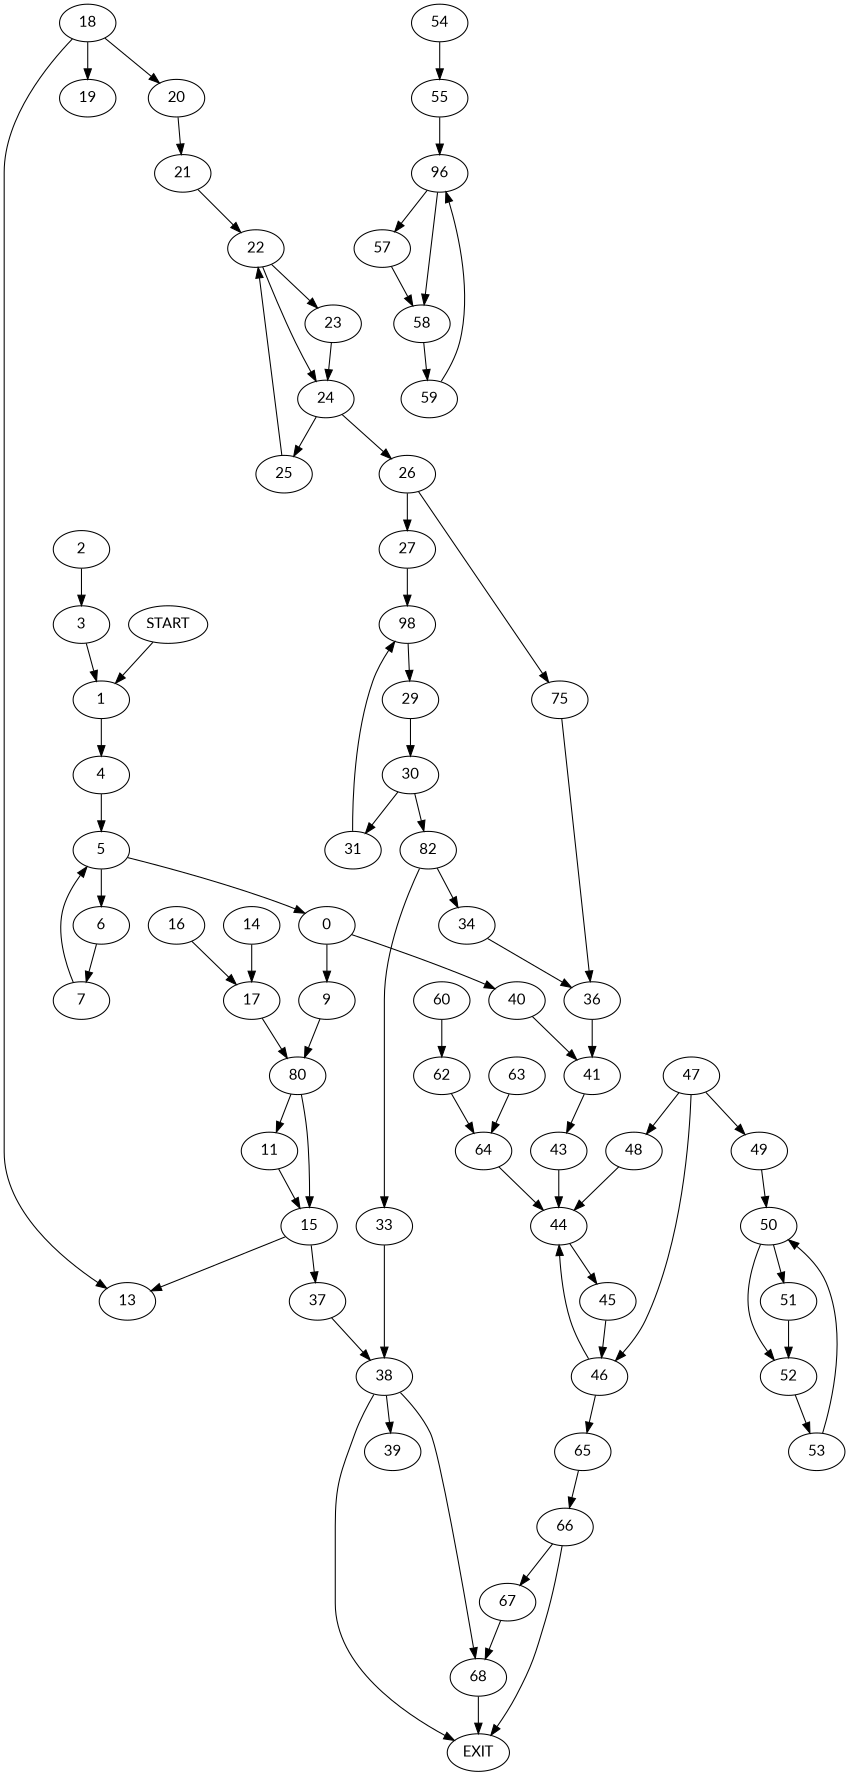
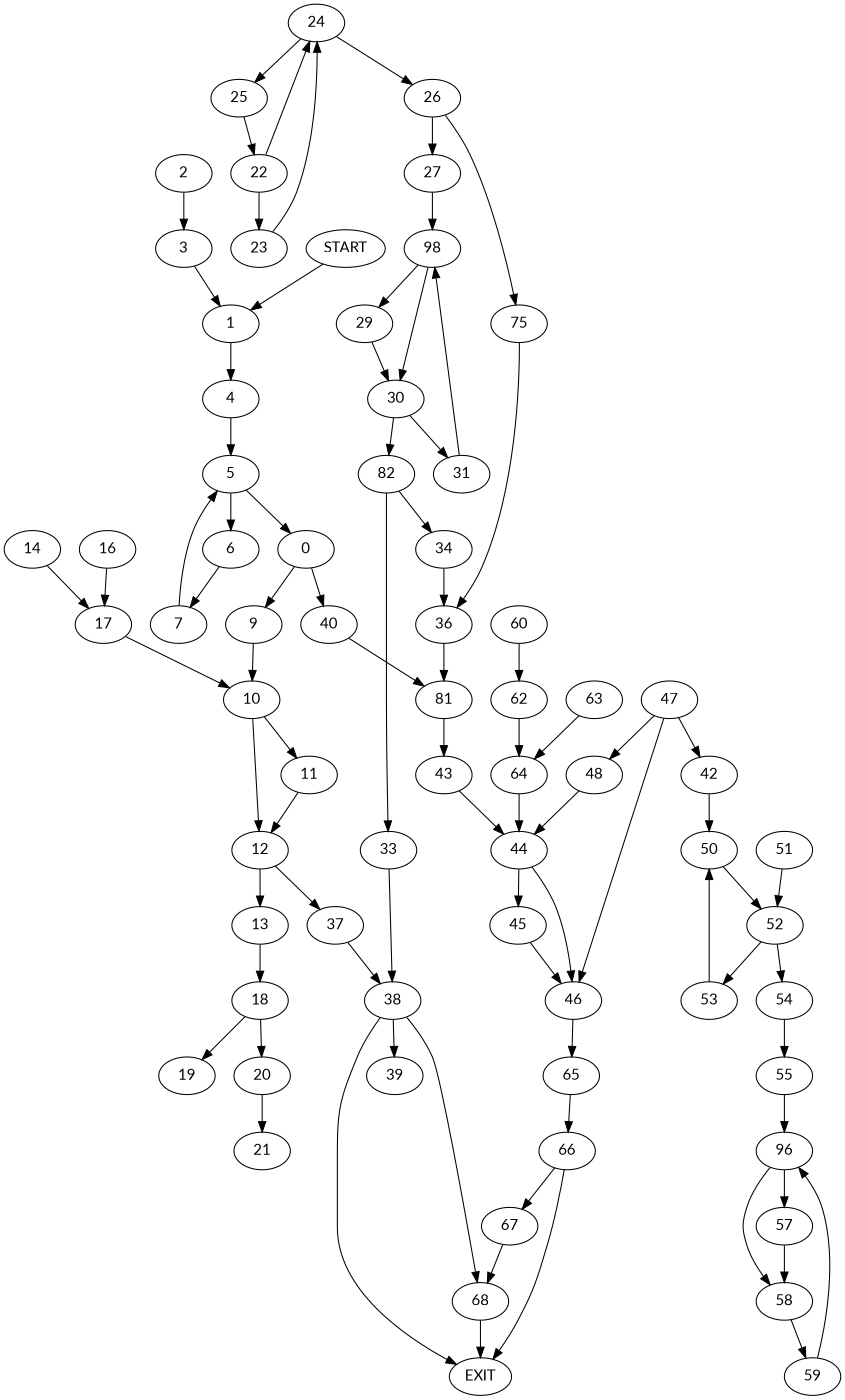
edge "21" -> "22": removed
edge "98" -> "30": added
edge "18" -> "13": reversed
edge "52" -> "54": added
node "80": label "80" -> "10"
node "41": label "41" -> "81"
node "49": label "49" -> "42"
node "15": label "15" -> "12"
edge "50" -> "51": removed
edge "46" -> "44": reversed
